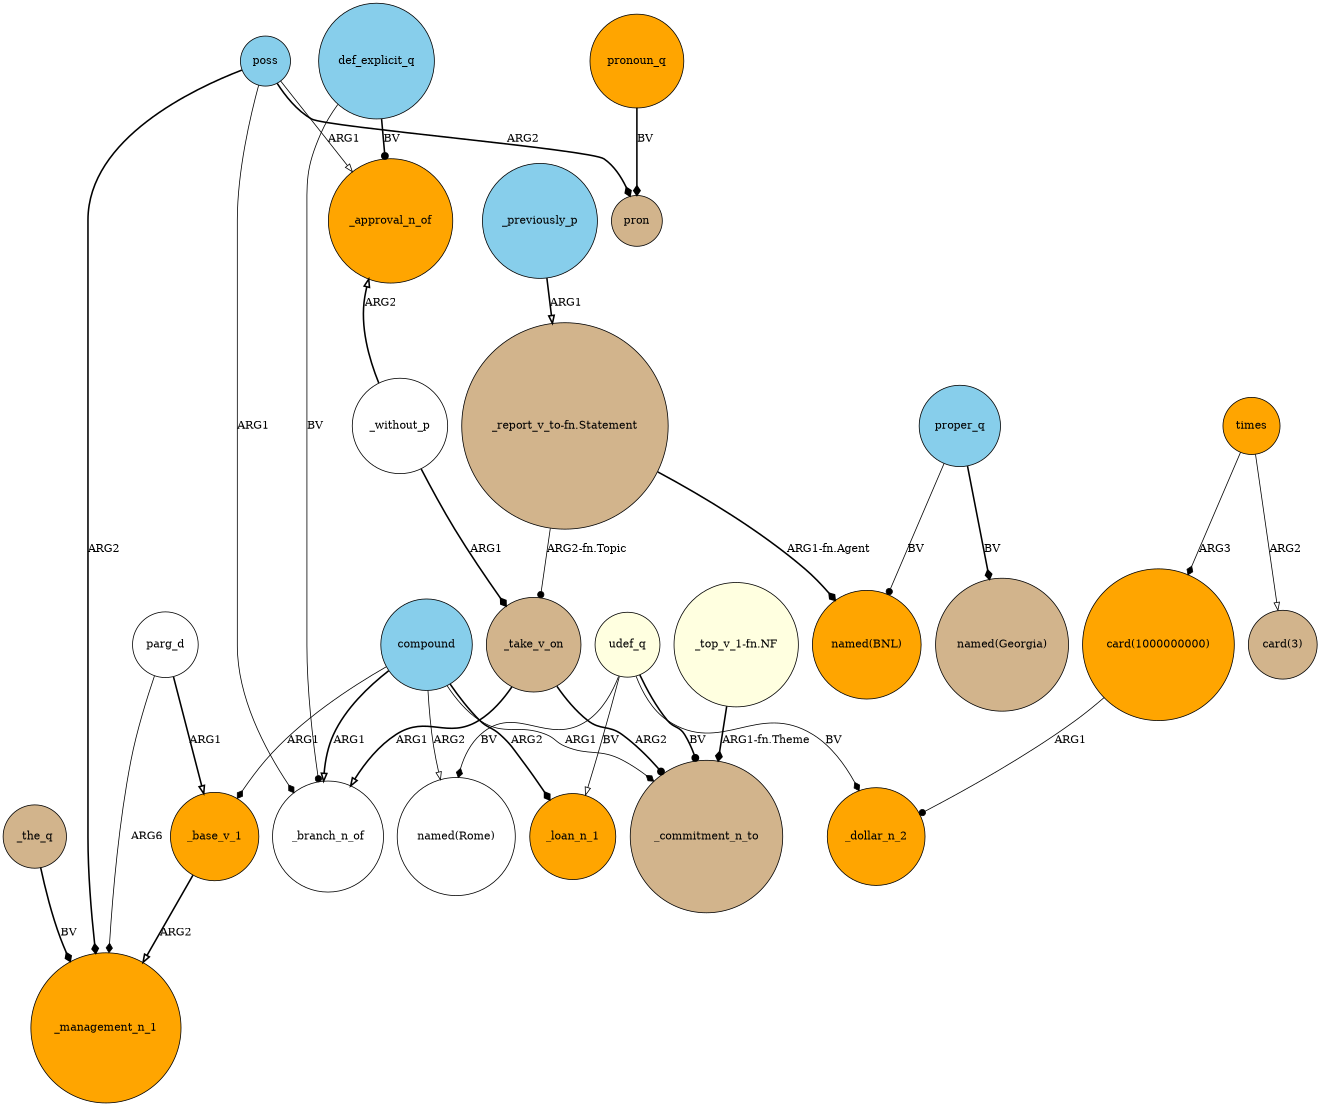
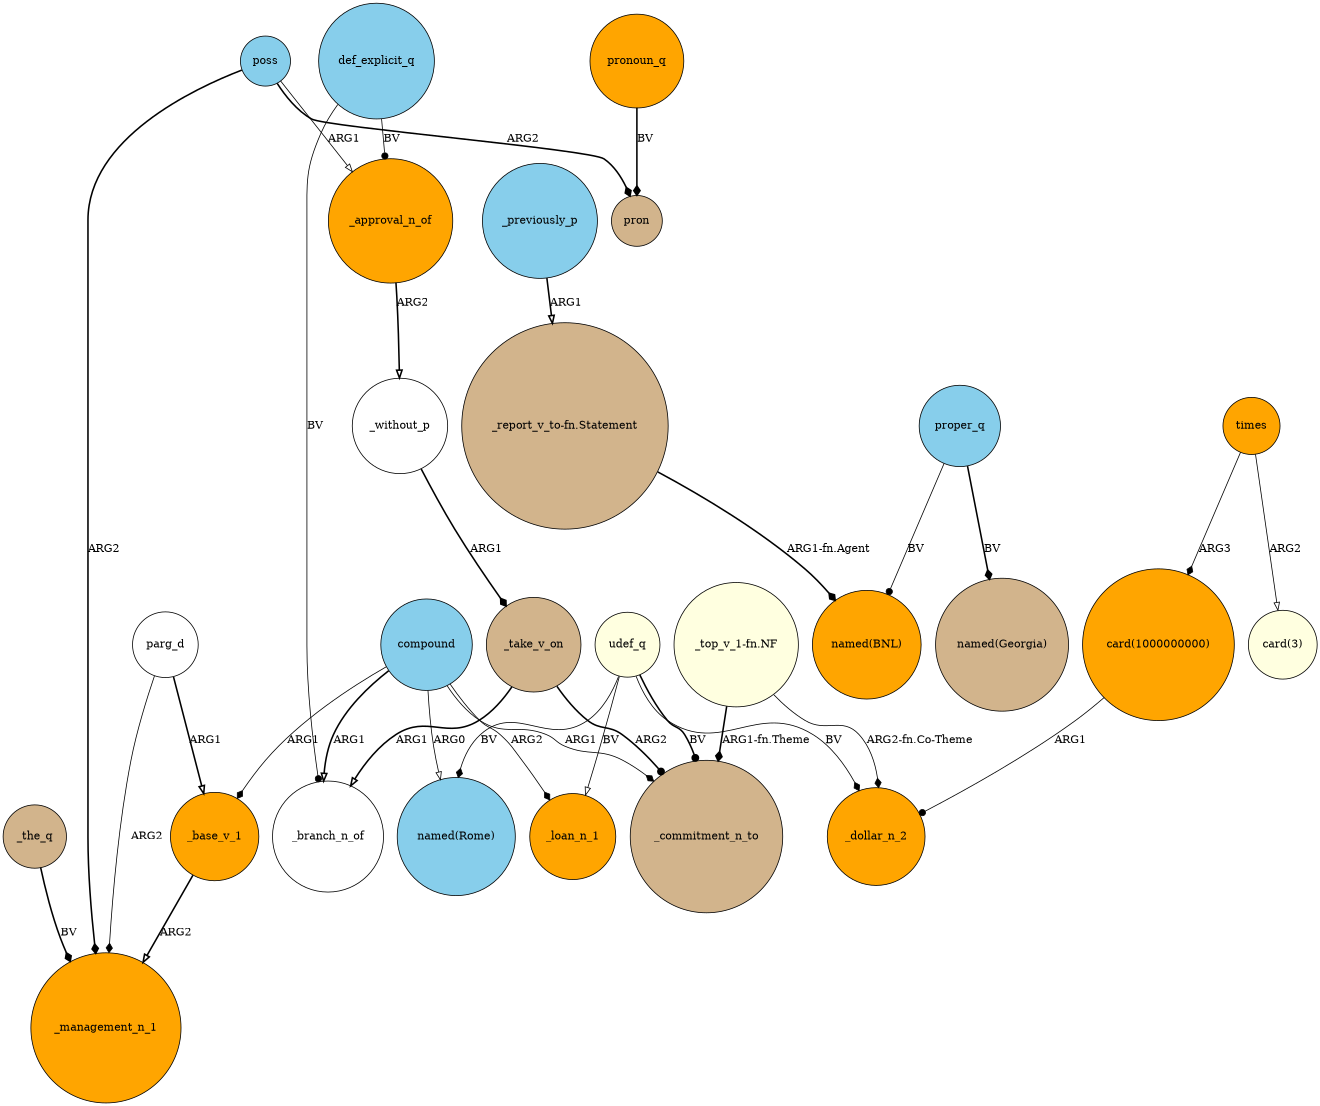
edge "def_explicit_q" -> "_approval_n_of": style bold -> solid
edge "_without_p" -> "_approval_n_of": reversed
edge "poss" -> "_branch_n_of": removed, label "ARG1"
edge "_report_v_to-fn.Statement" -> "_take_v_on": removed, label "ARG2-fn.Topic"
node "card(3)": fillcolor tan -> lightyellow
edge "_top_v_1-fn.NF" -> "_dollar_n_2": added, label "ARG2-fn.Co-Theme"
edge "compound" -> "_loan_n_1": style bold -> solid
edge "compound" -> "named(Rome)": label "ARG2" -> "ARG0"
edge "parg_d" -> "_management_n_1": label "ARG6" -> "ARG2"
node "named(Rome)": fillcolor white -> skyblue
